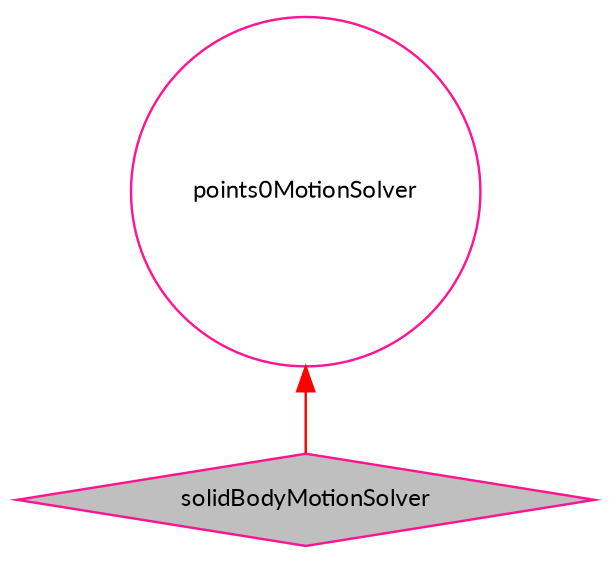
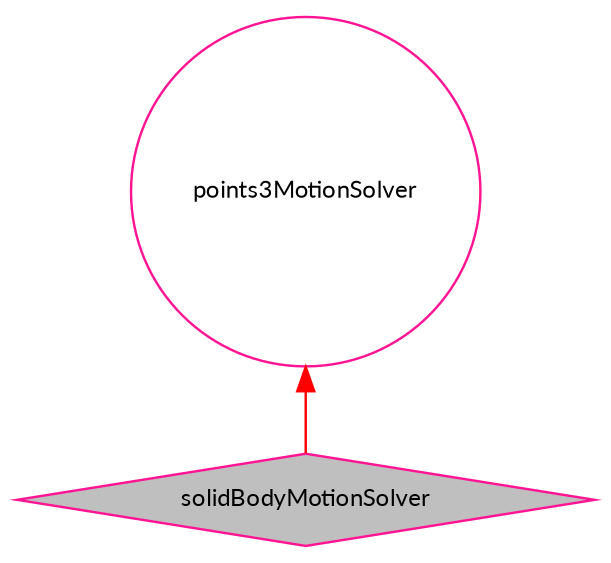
node "points0MotionSolver": label "points0MotionSolver" -> "points3MotionSolver"
